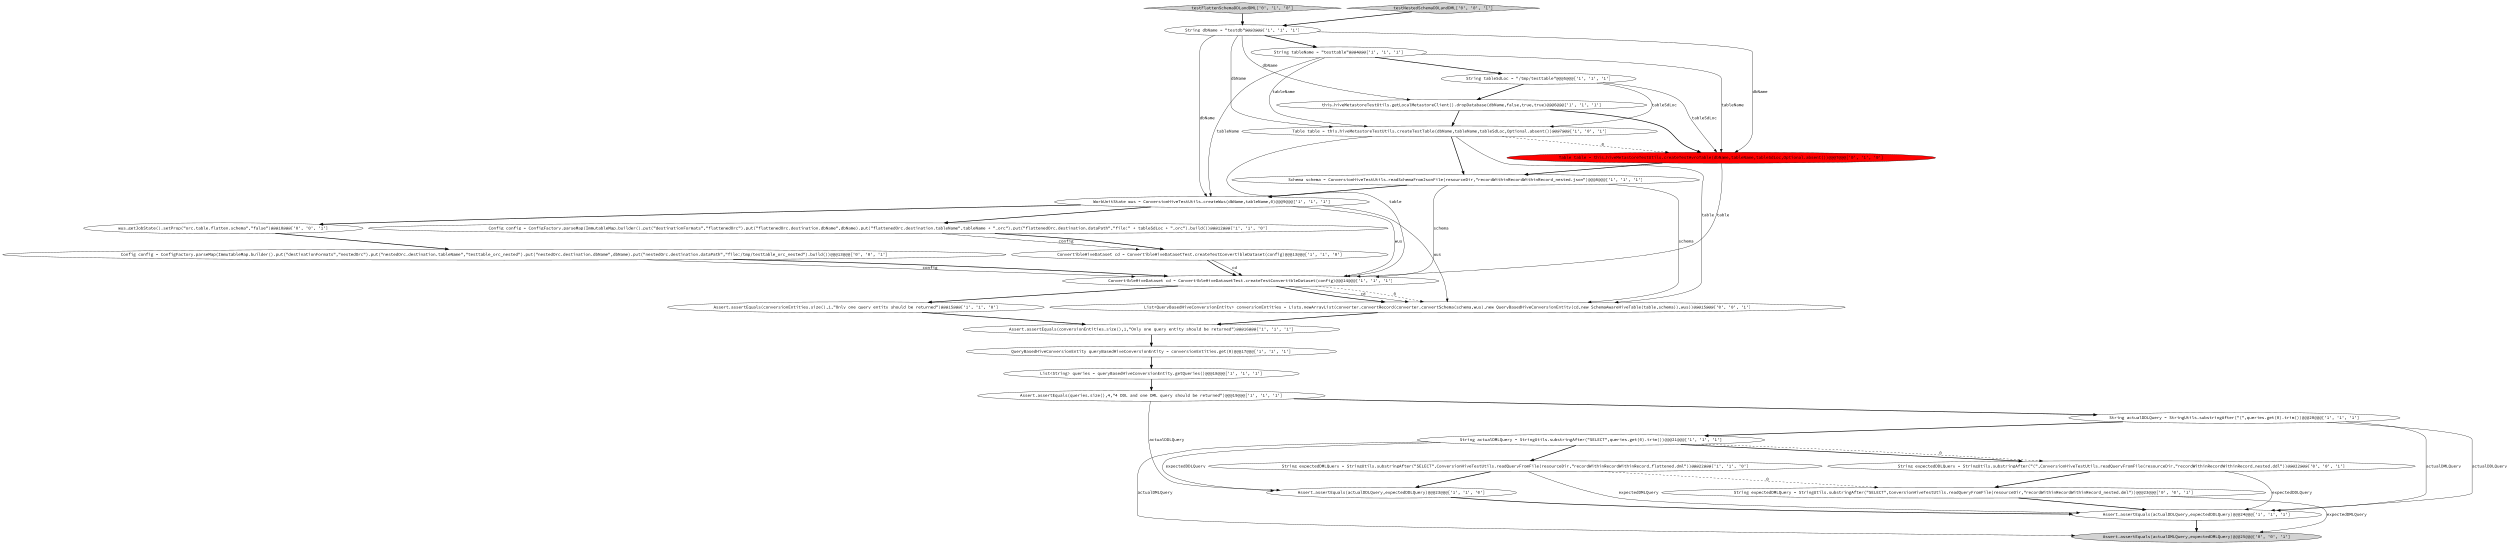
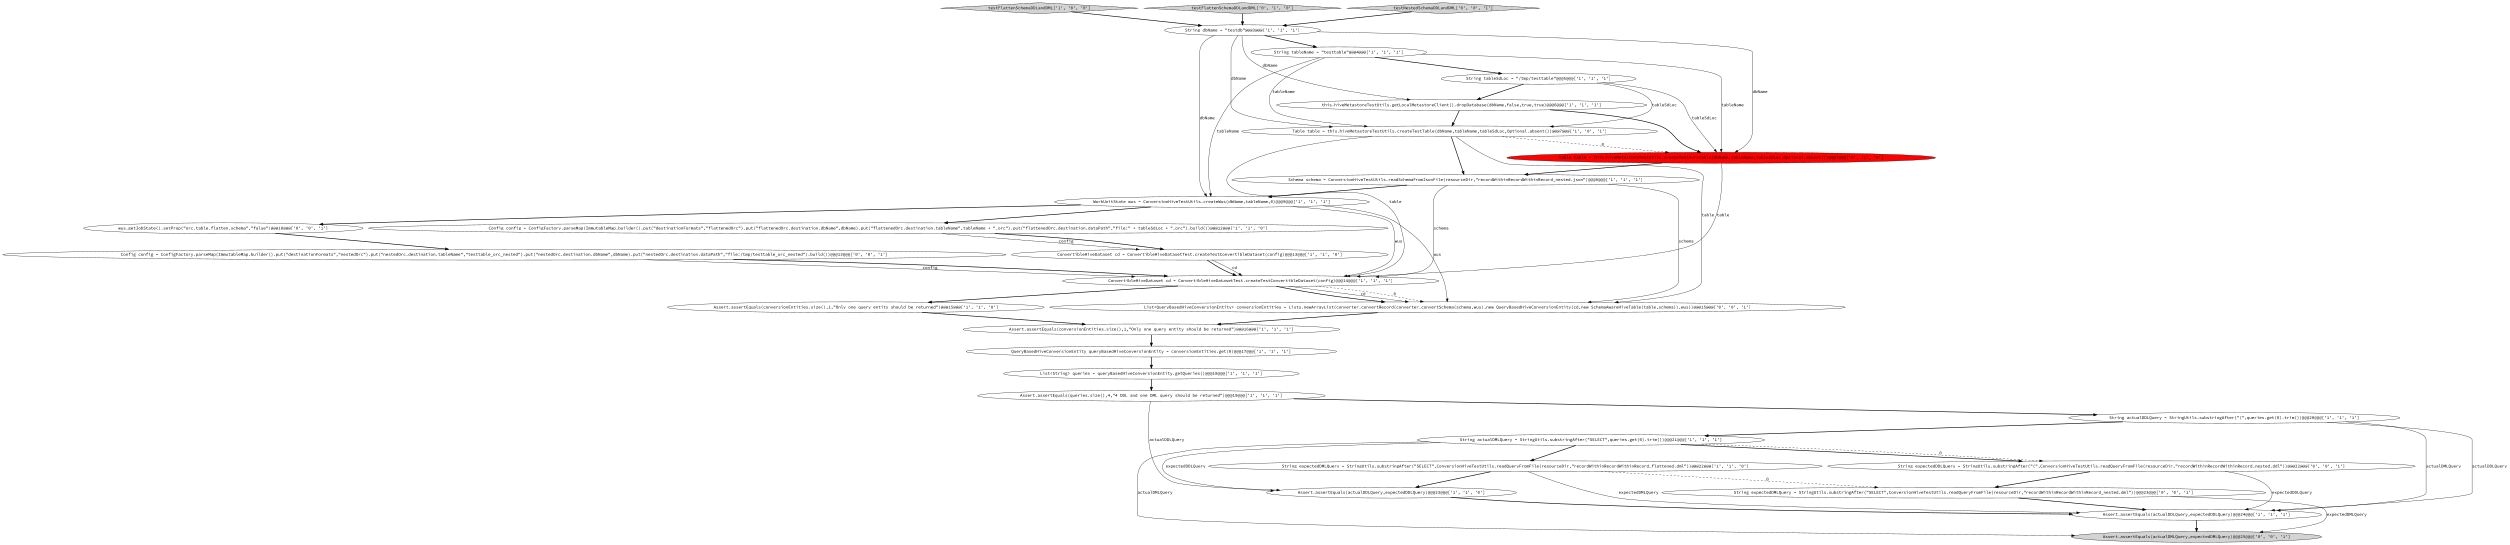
node "testFlattenSchemaDDLandDML['1', '0', '0']": added
